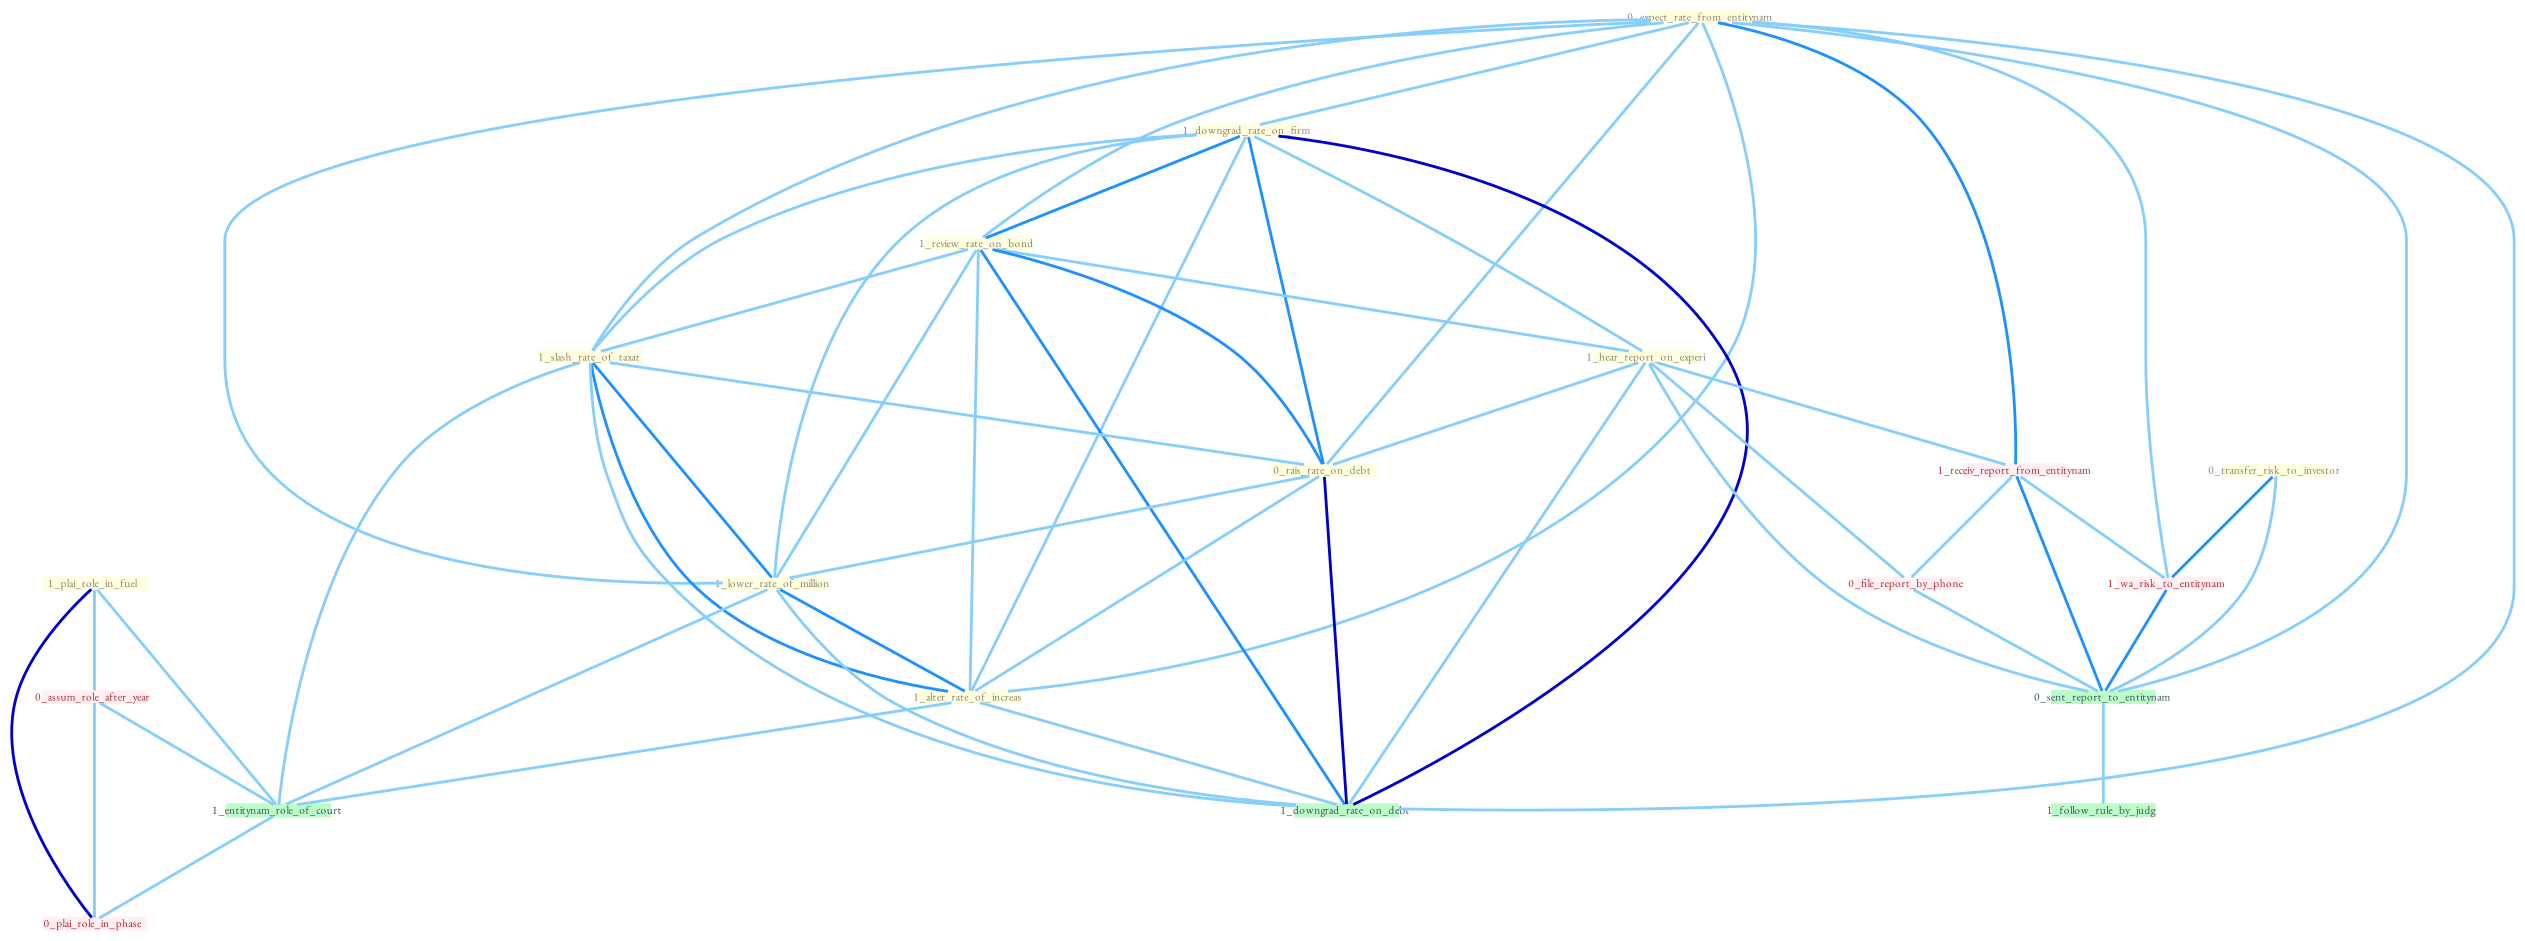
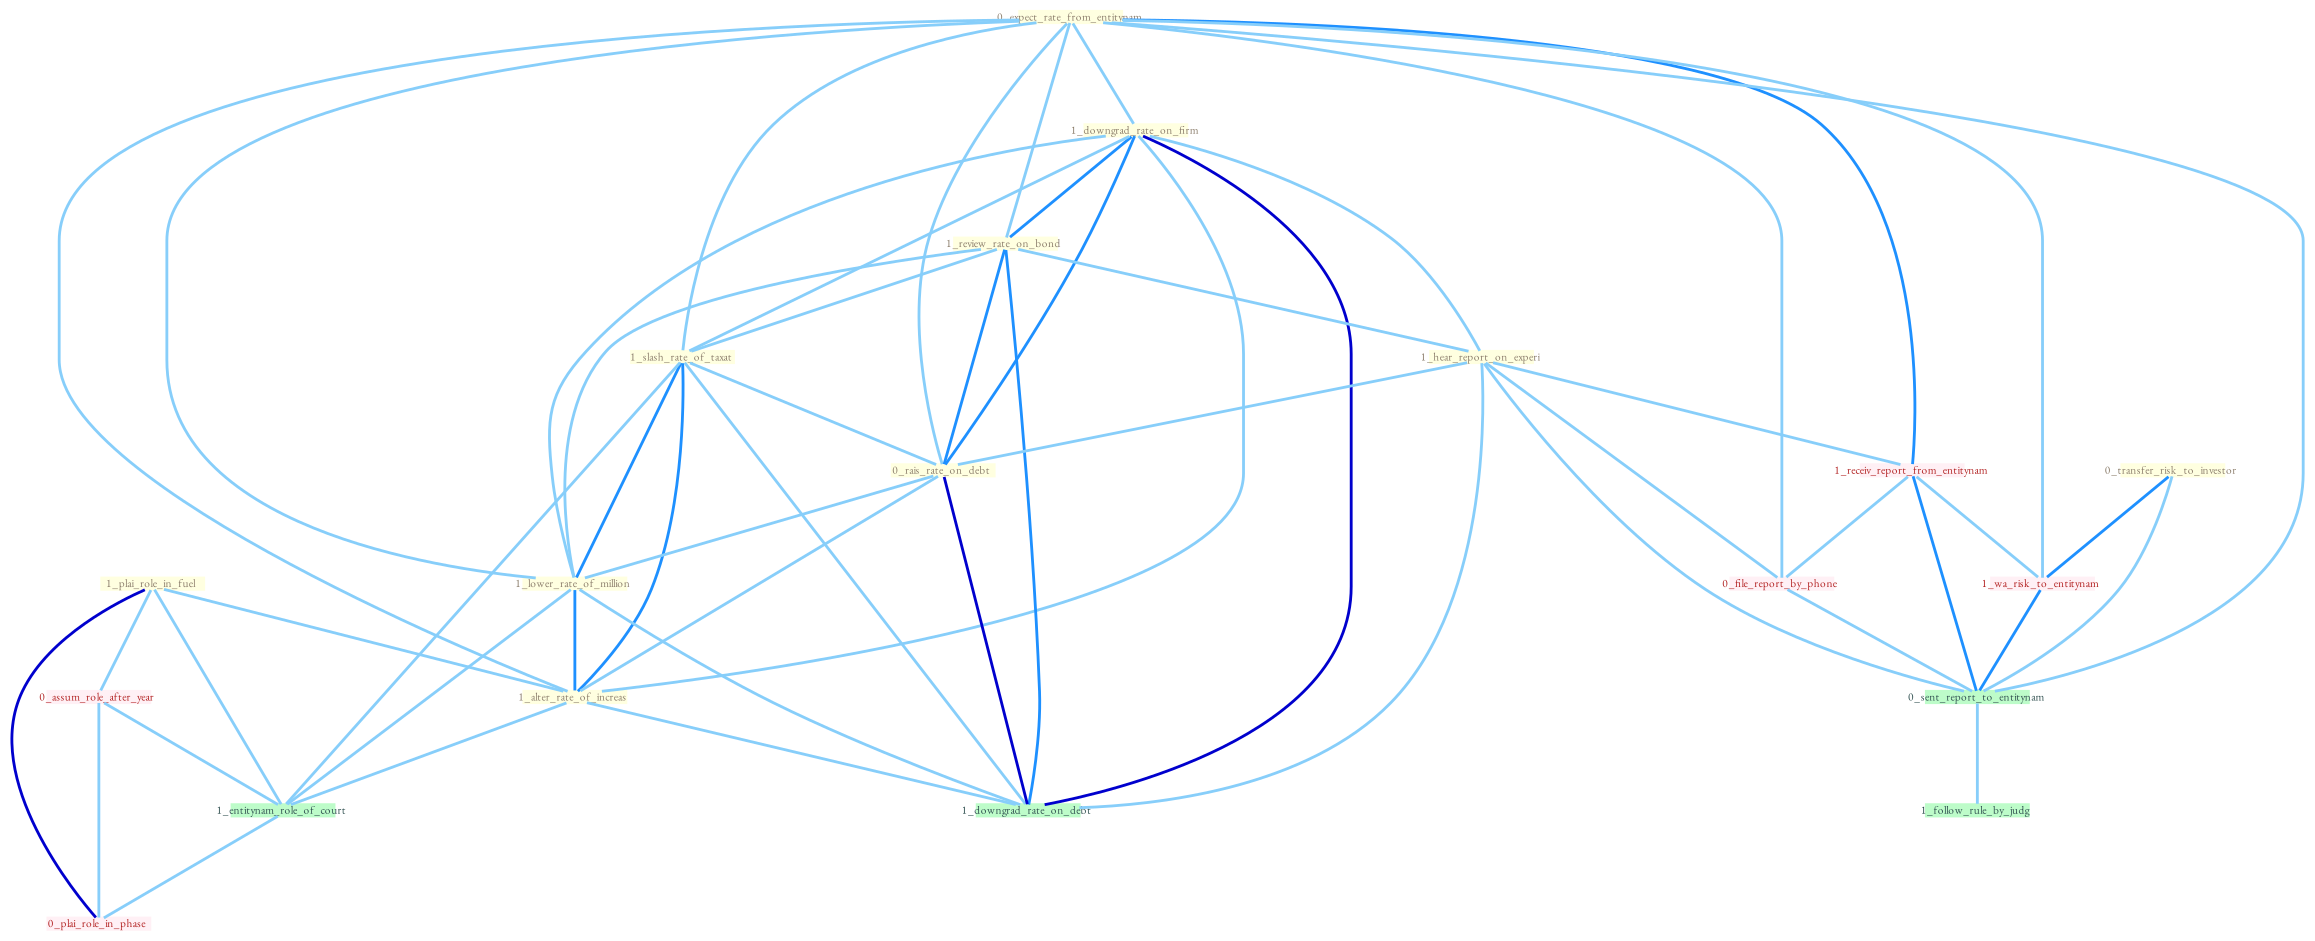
edge "1_review_rate_on_bond" -- "1_alter_rate_of_increas": now "1_plai_role_in_fuel" -- "1_alter_rate_of_increas"
edge "0_expect_rate_from_entitynam" -- "1_downgrad_rate_on_debt": now "0_expect_rate_from_entitynam" -- "0_file_report_by_phone"
